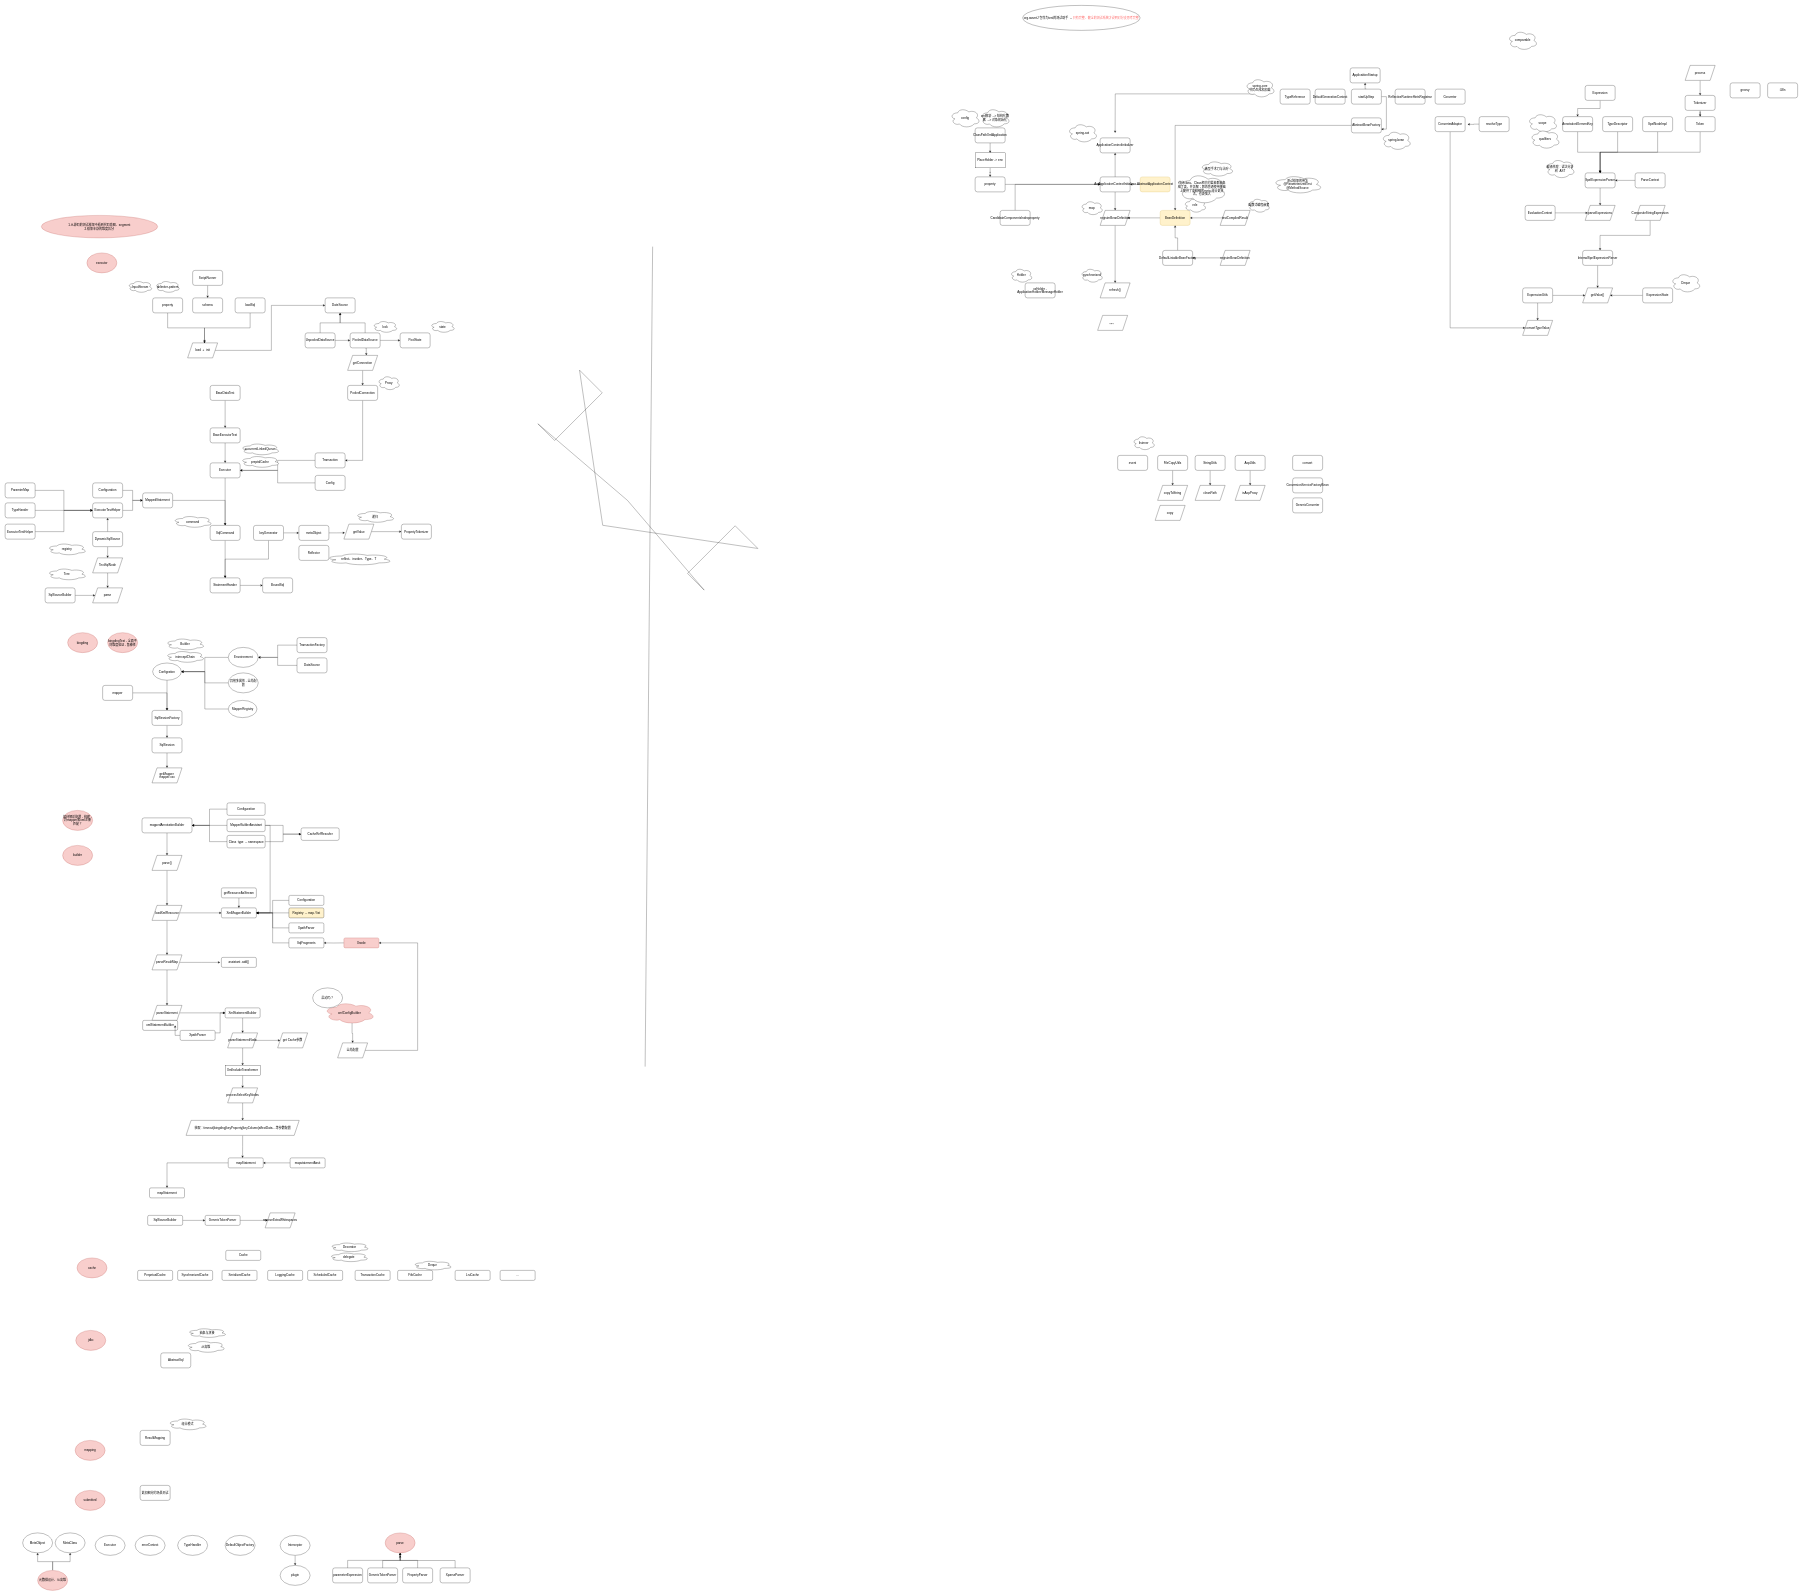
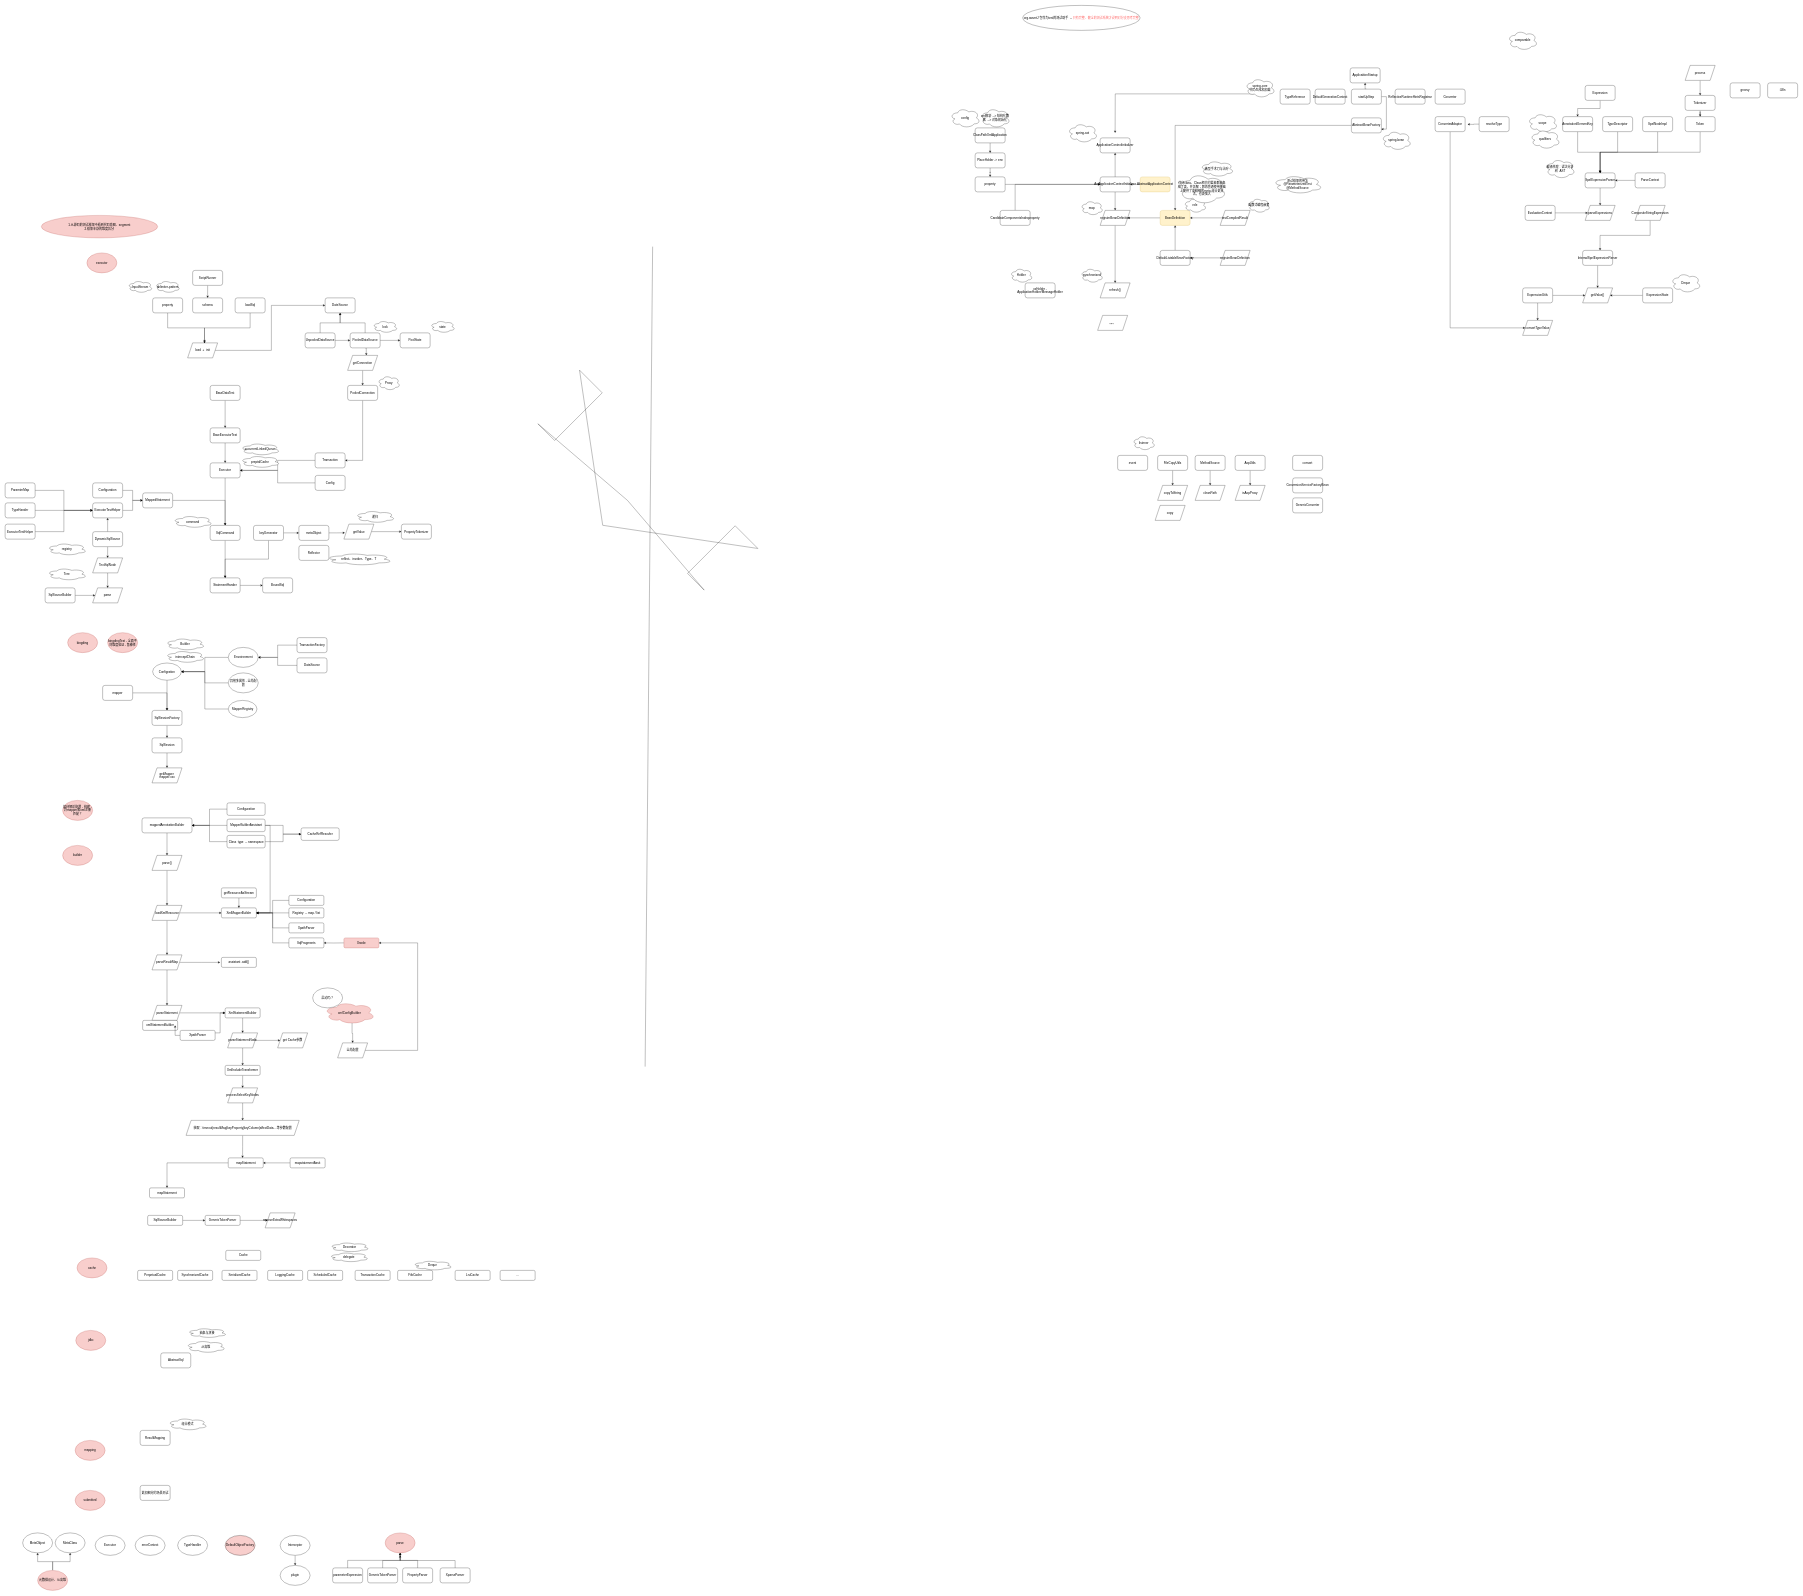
node "PlaceHolder -> env": shape rectangle -> rounded rectangle
node "DefaultListableBeanFactory": moved (1178, 258) -> (1175, 258)
node "StringUtils": label "StringUtils" -> "MethodSource"
node "如何解析配置 - 构建 -将mapper和xml注册匹配？": moved (78, 820) -> (78, 810)
node "Registry -- map / list": fillcolor #fff2cc -> #ffffff
node "XmlIncludeTransformer": shape rectangle -> rounded rectangle
node "获取：timeout|bingding|keyProperty|keyColumn|affectData....等参数配置": label "获取：timeout|bingding|keyProperty|keyColumn|affectData....等参数配置" -> "获取：timeout|resultMap|keyProperty|keyColumn|affectData....等参数配置"
node "DefaultObjectFactory": fillcolor #ffffff -> #f8cecc
